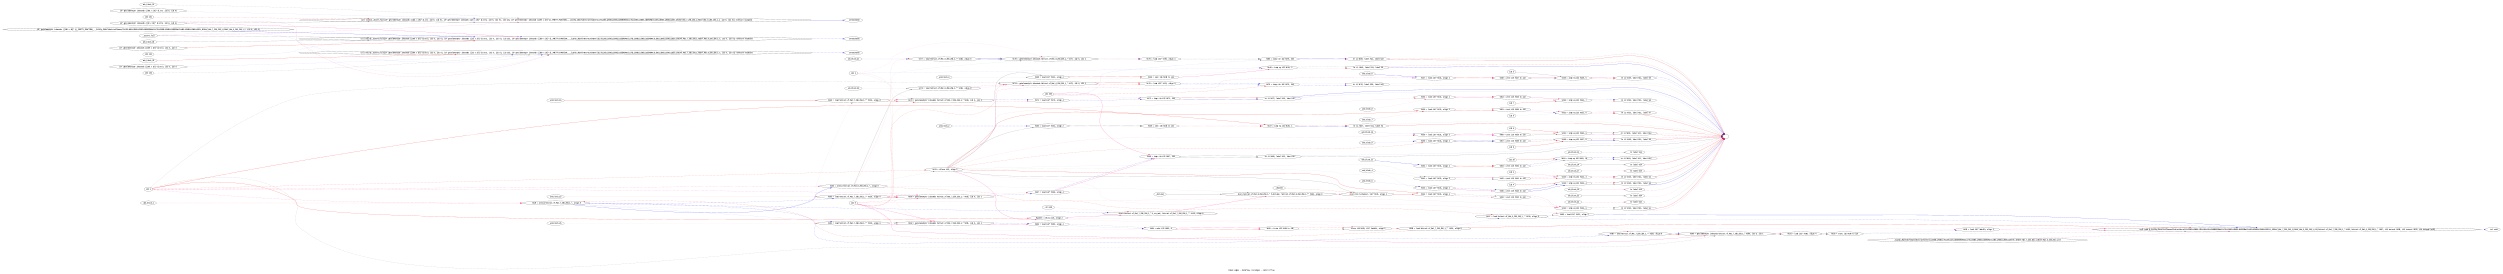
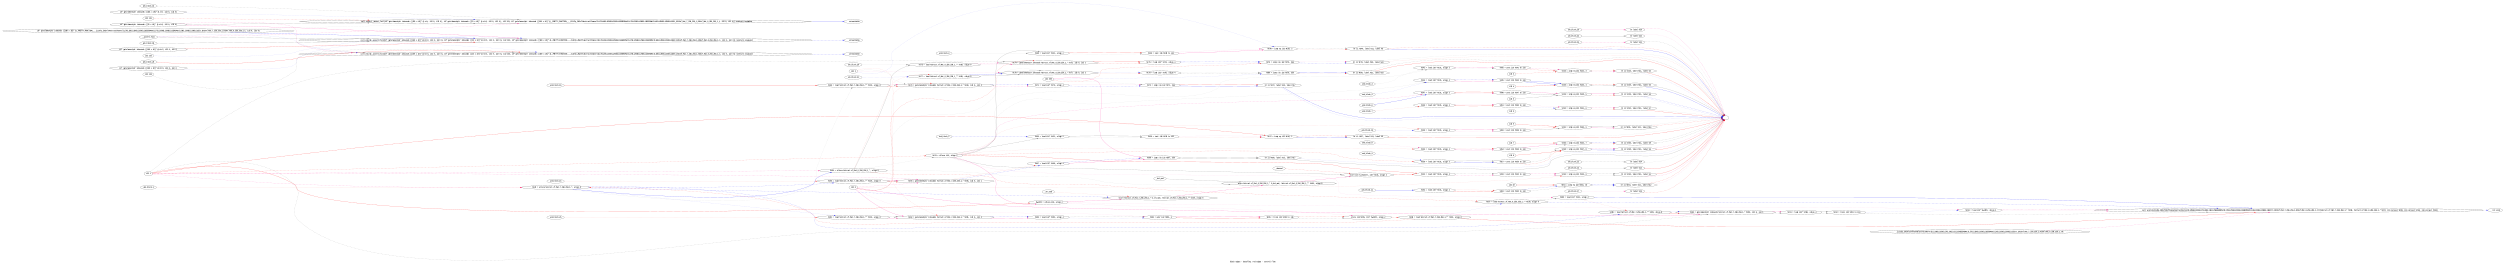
edge "%t31 = alloca i16, align 2" -> "%t50 = load i16* %t31, align 2": removed
node "%t92 = trunc i32 %t96 to i16": label "%t92 = trunc i32 %t96 to i16" -> "%t92 = trunc i32 %t91 to i16"
